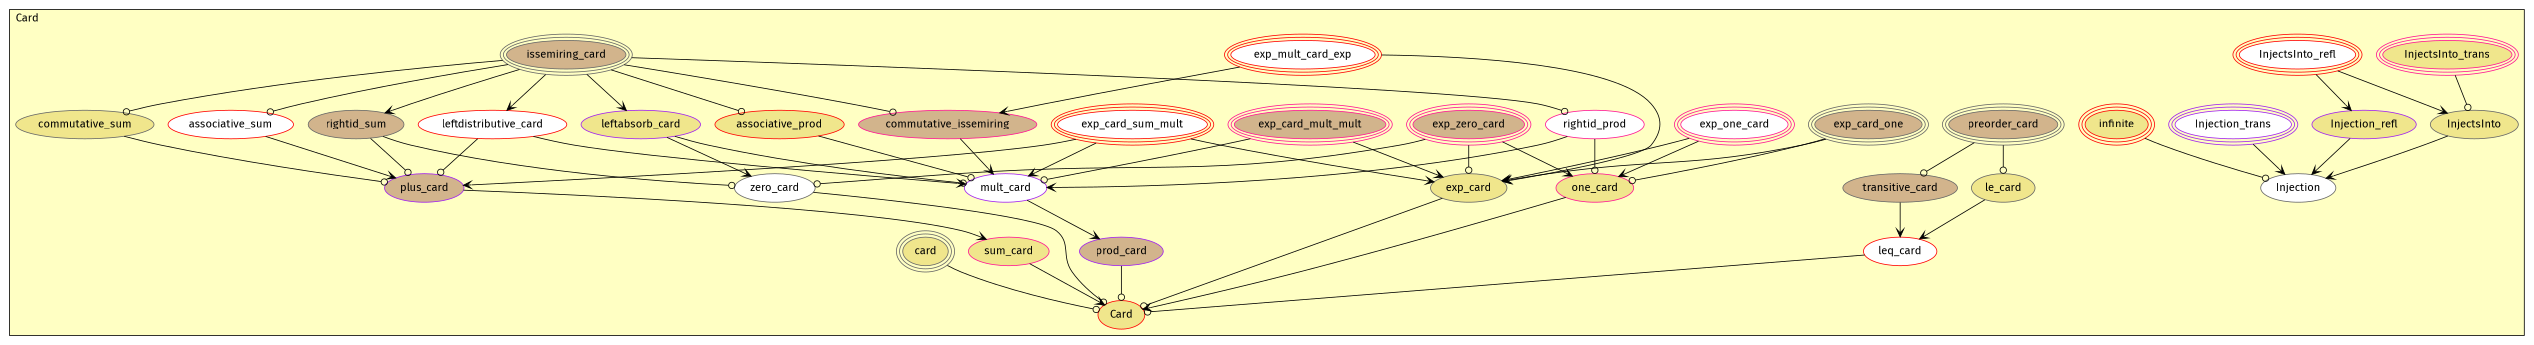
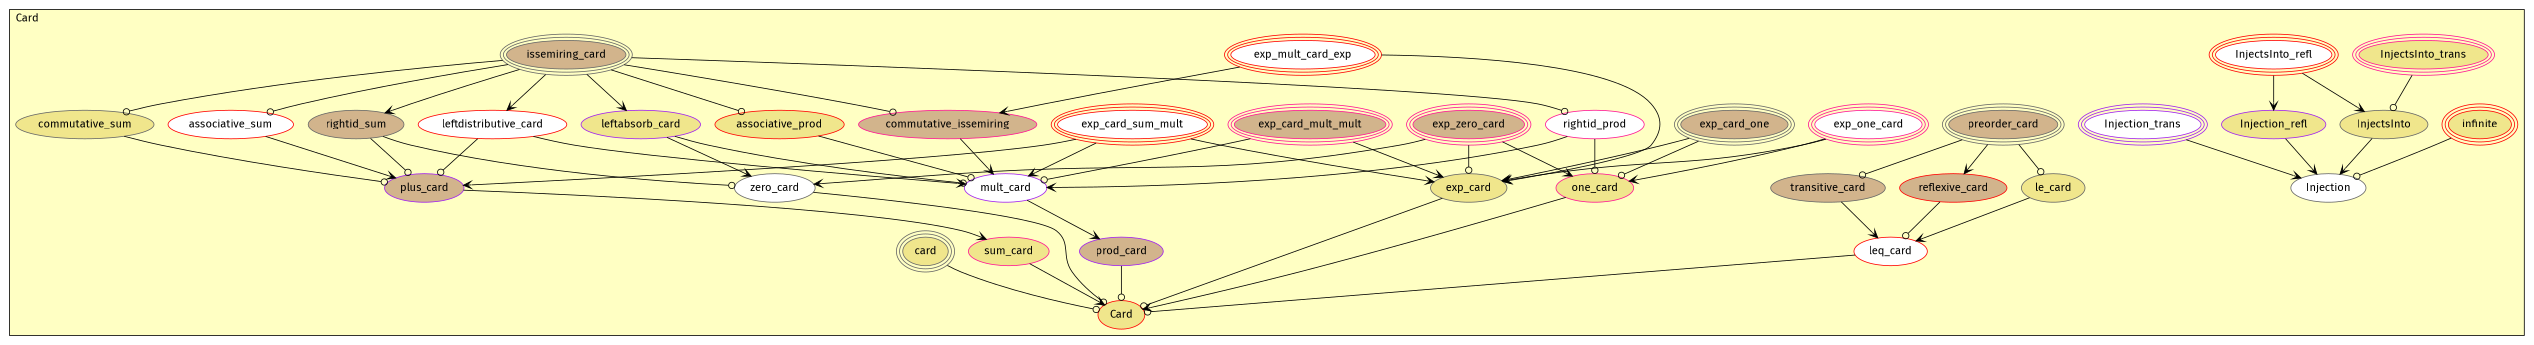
edge "exp_zero_card" -> "zero_card": arrowhead odot -> vee
node "reflexive_card": added
